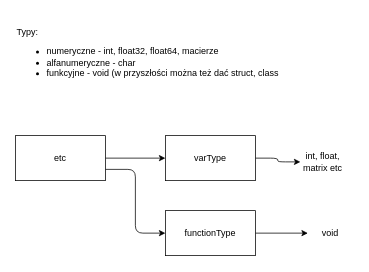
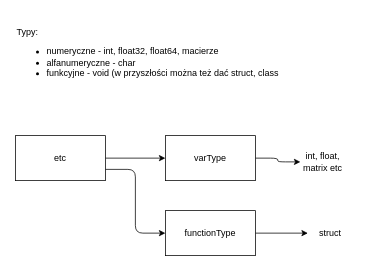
node "void": label "void" -> "struct"
